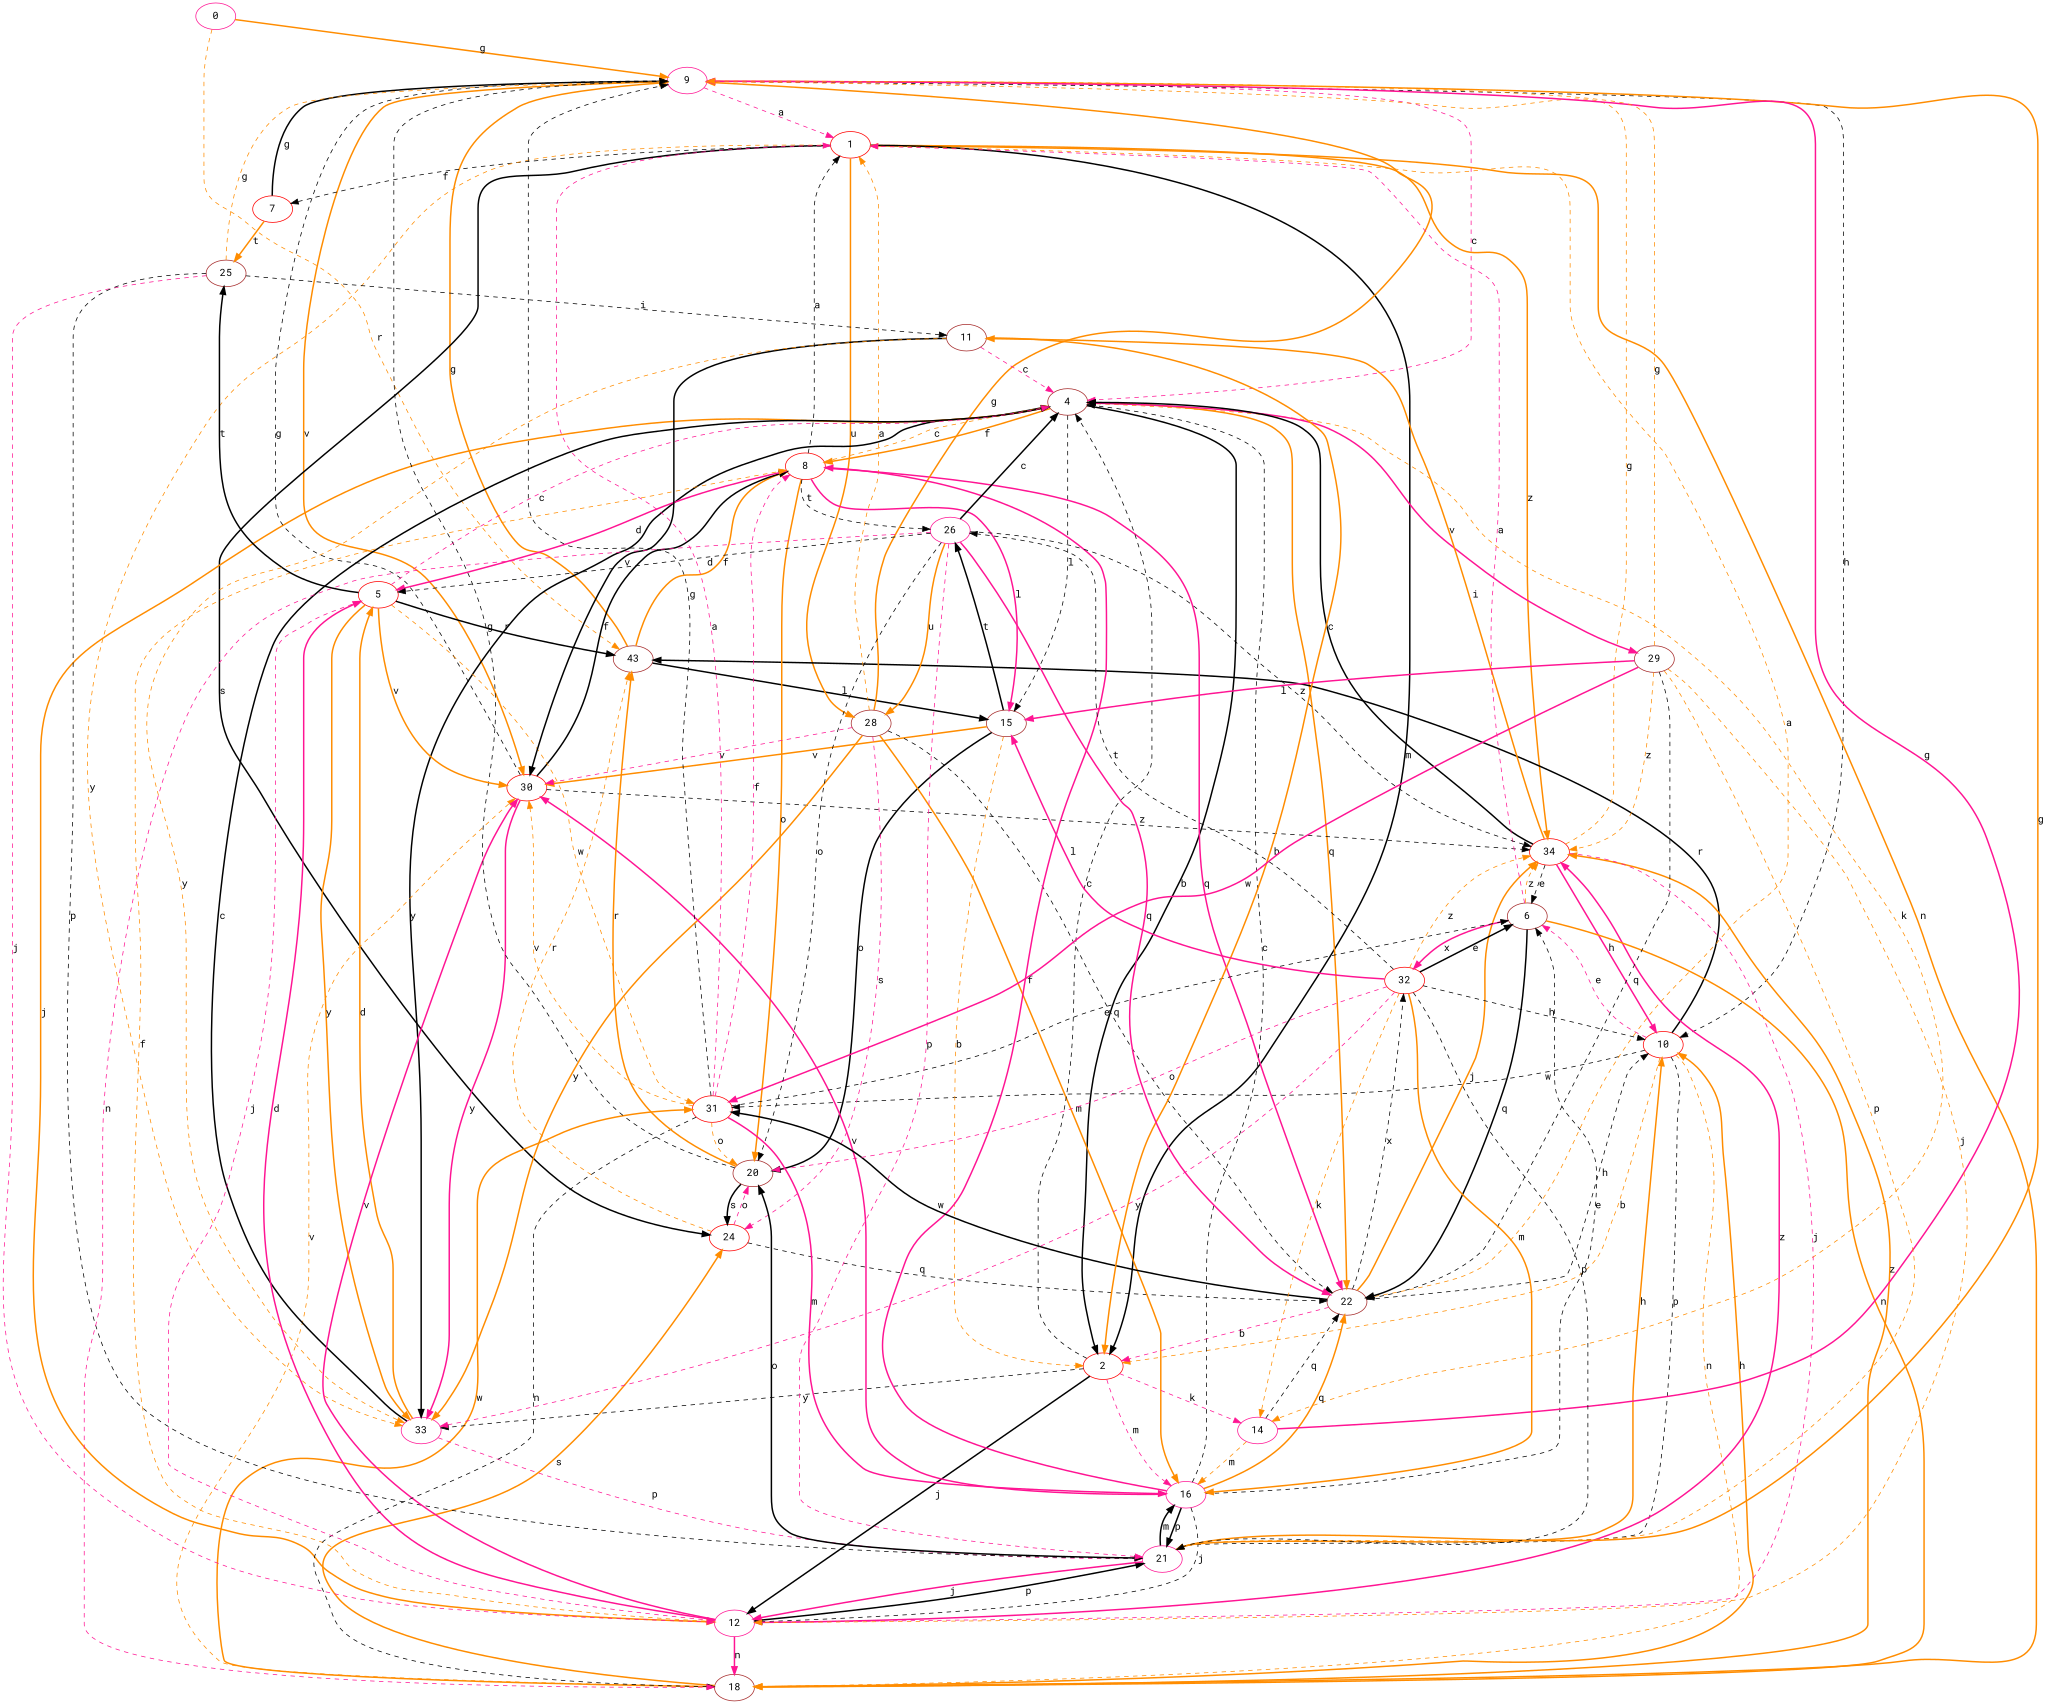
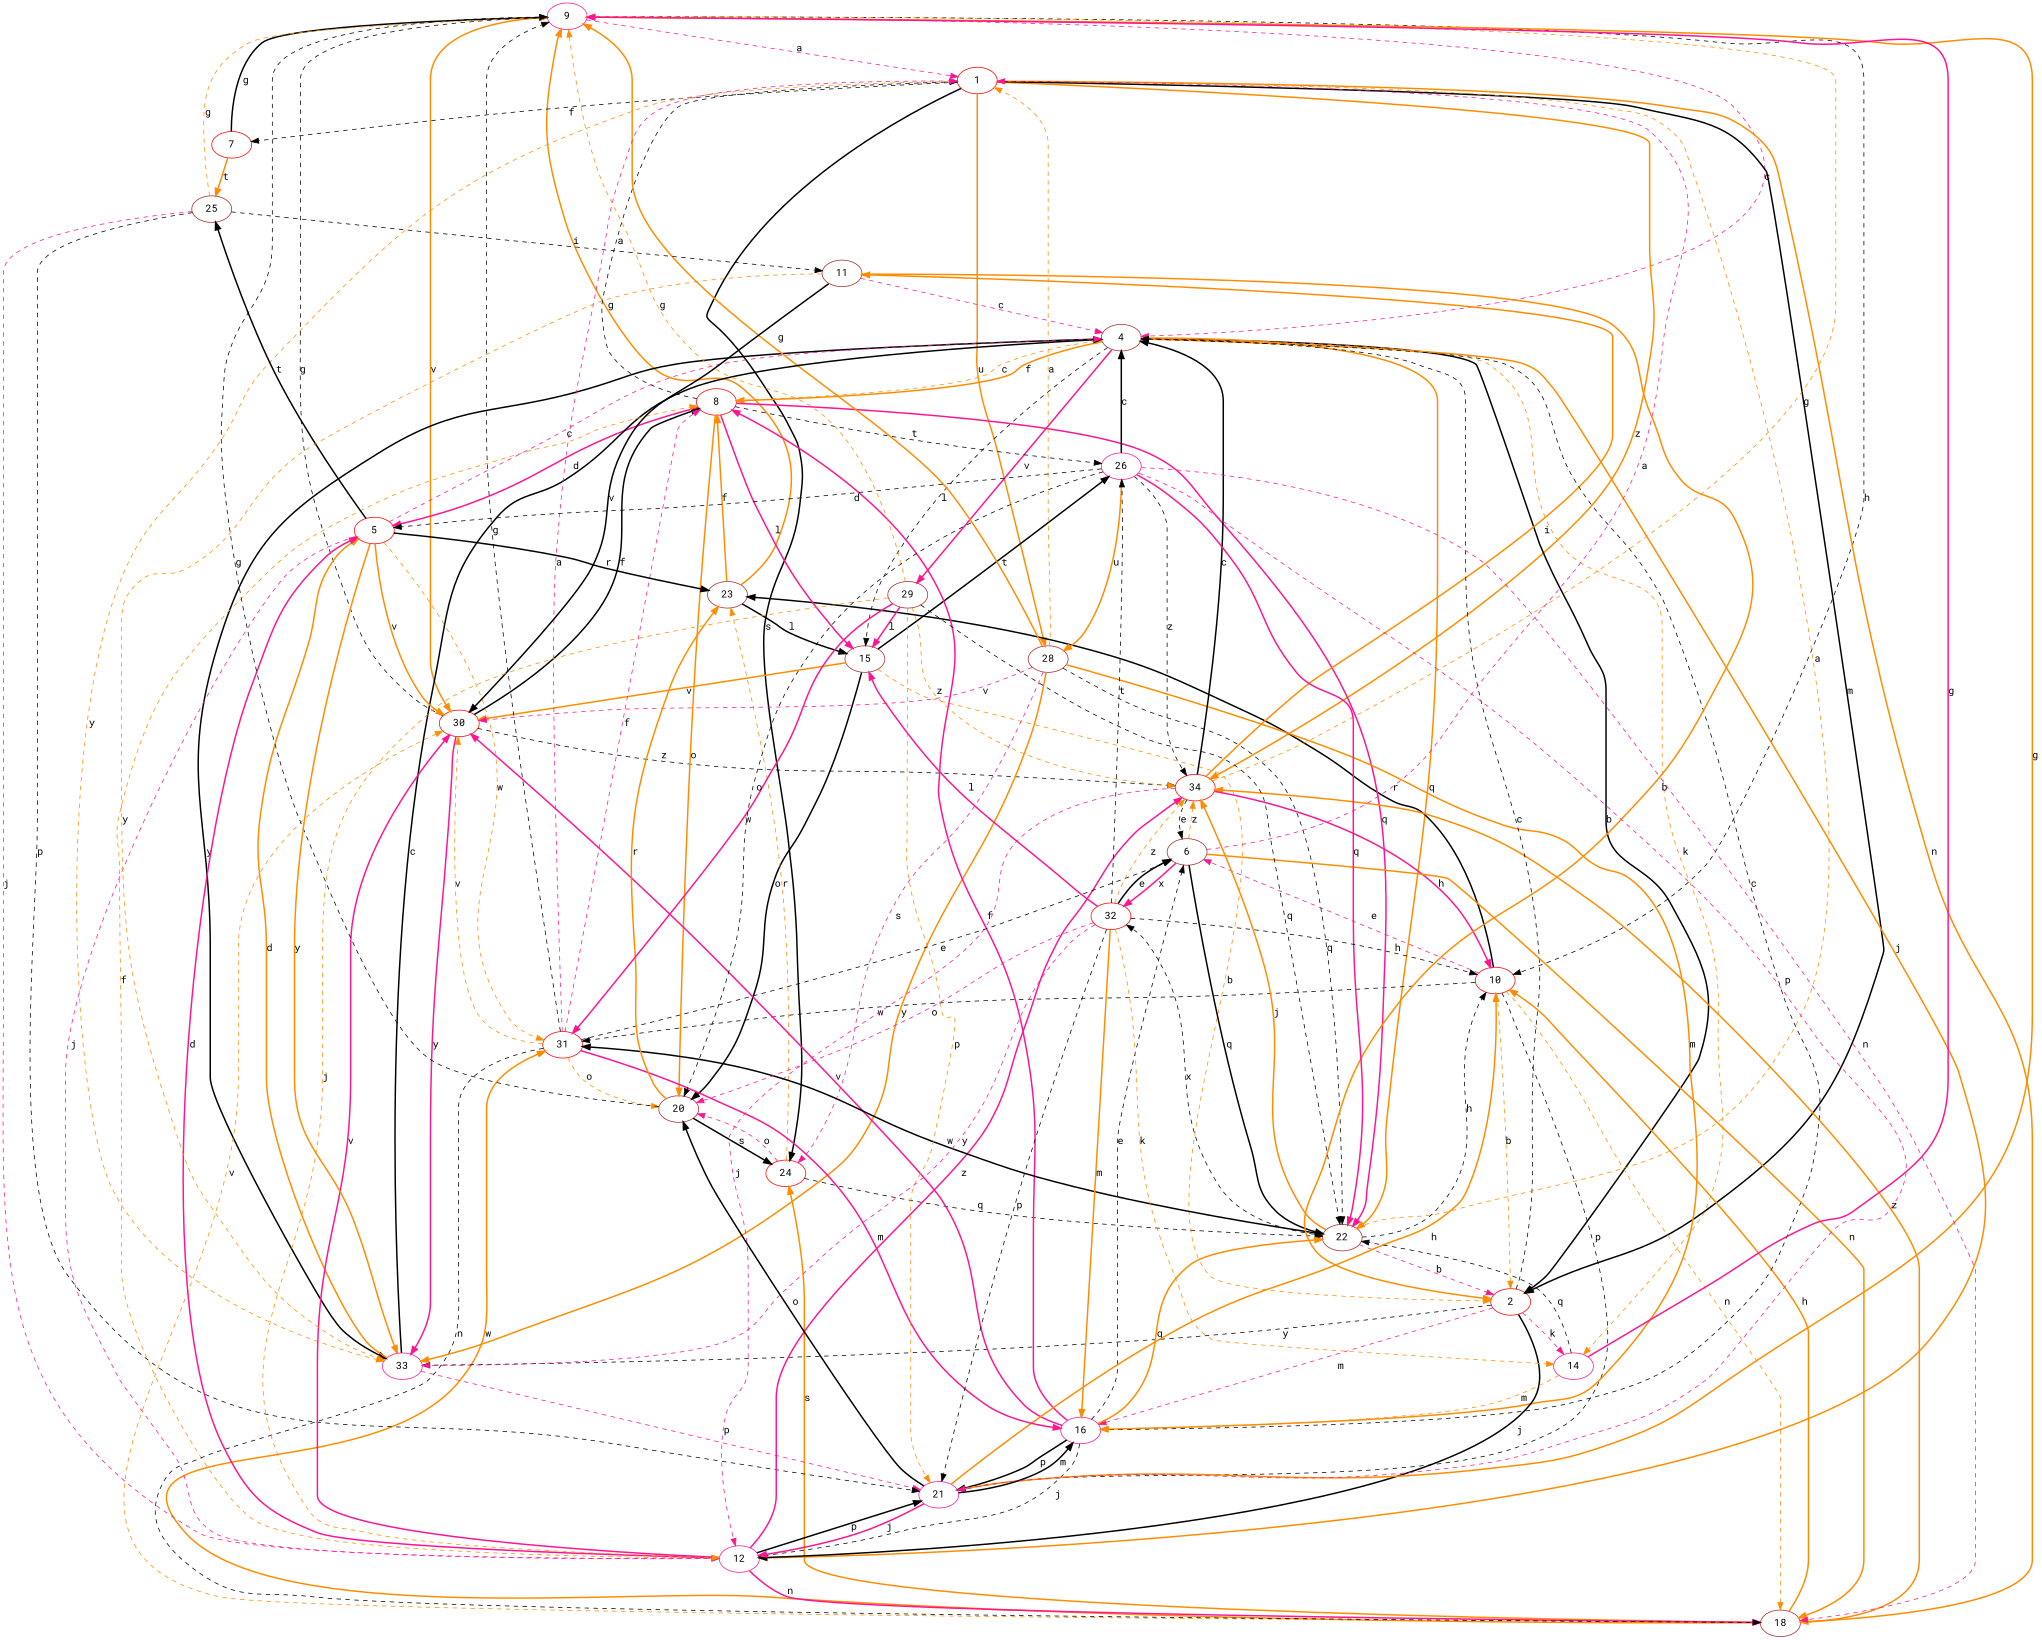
node "0": removed
node "43": label "43" -> "23"
